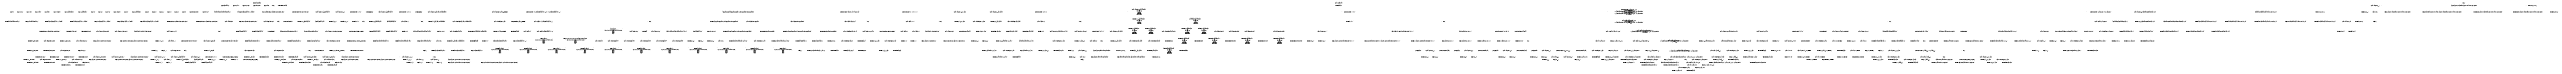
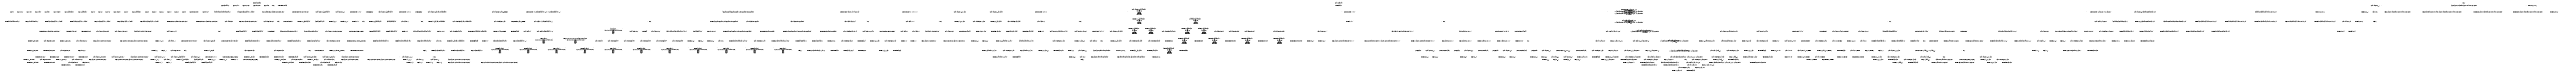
node "(IDENTIFIER,v25,v25 = 24)": added
